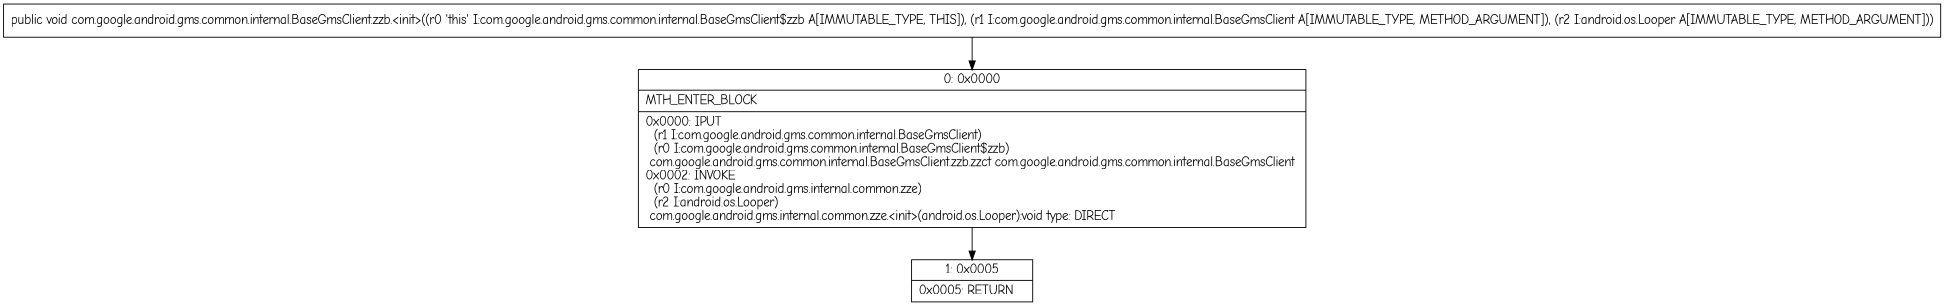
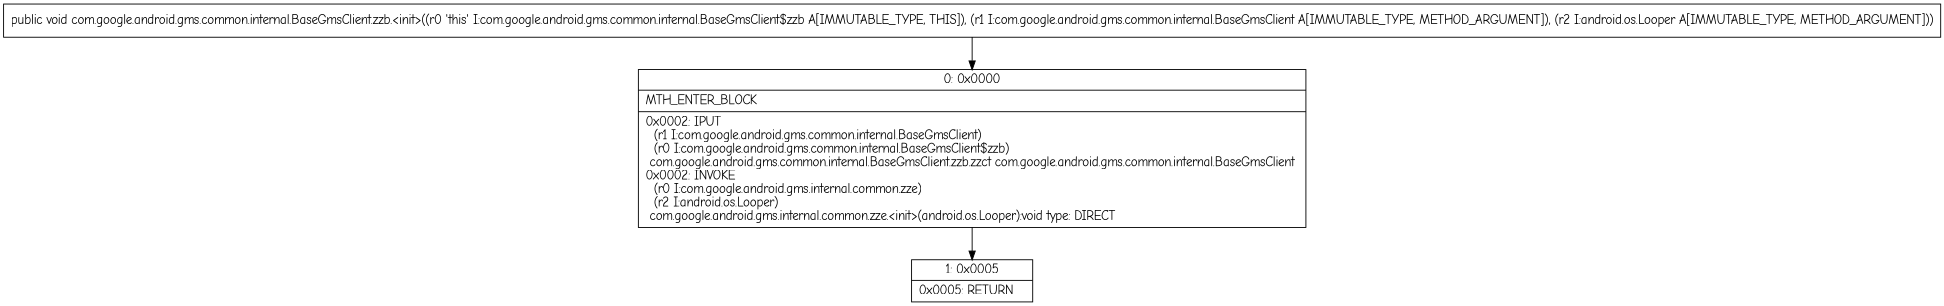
node "0: 0x0000": text "0x0000: IPUT" -> "0x0002: IPUT"
